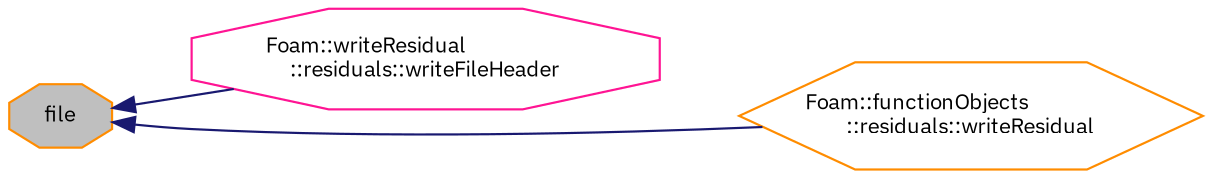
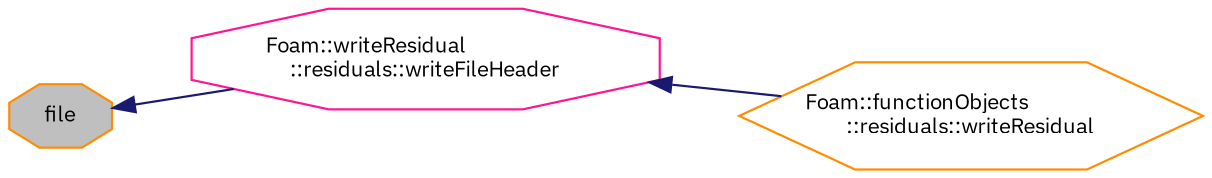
edge "Foam::functionObjects ::residuals::writeResidual" -> "file": now "Foam::functionObjects ::residuals::writeResidual" -> "Foam::writeResidual ::residuals::writeFileHeader"
